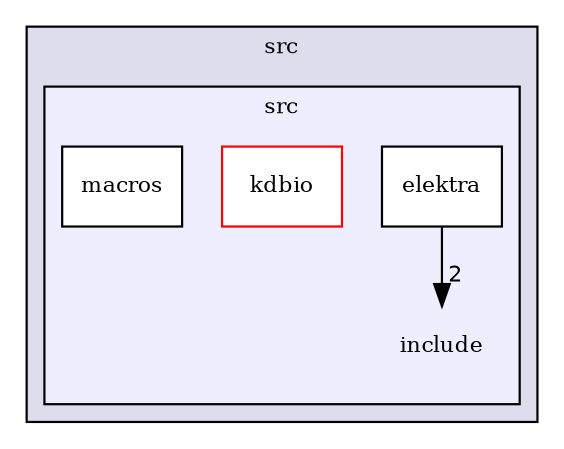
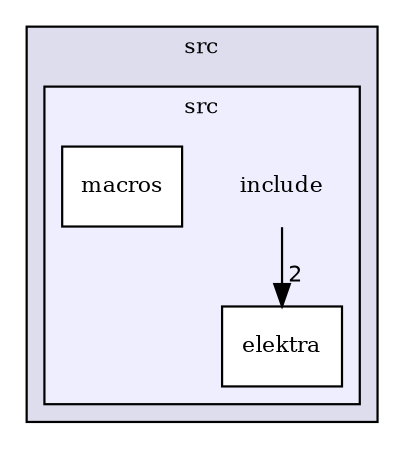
node "kdbio": removed
edge "elektra" -> "include": reversed
